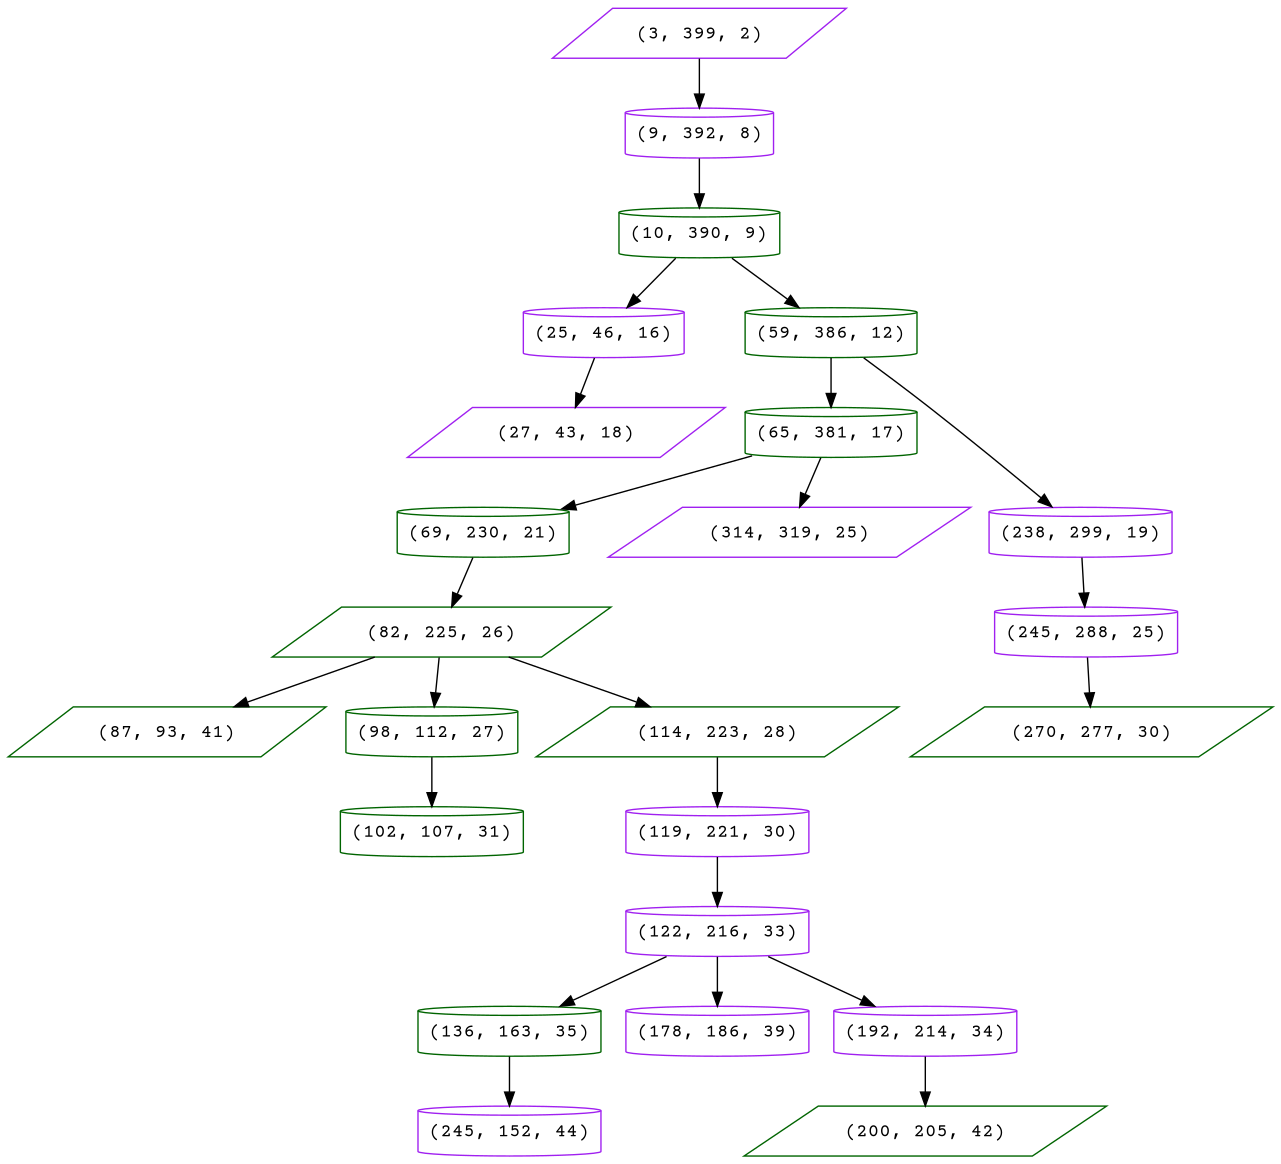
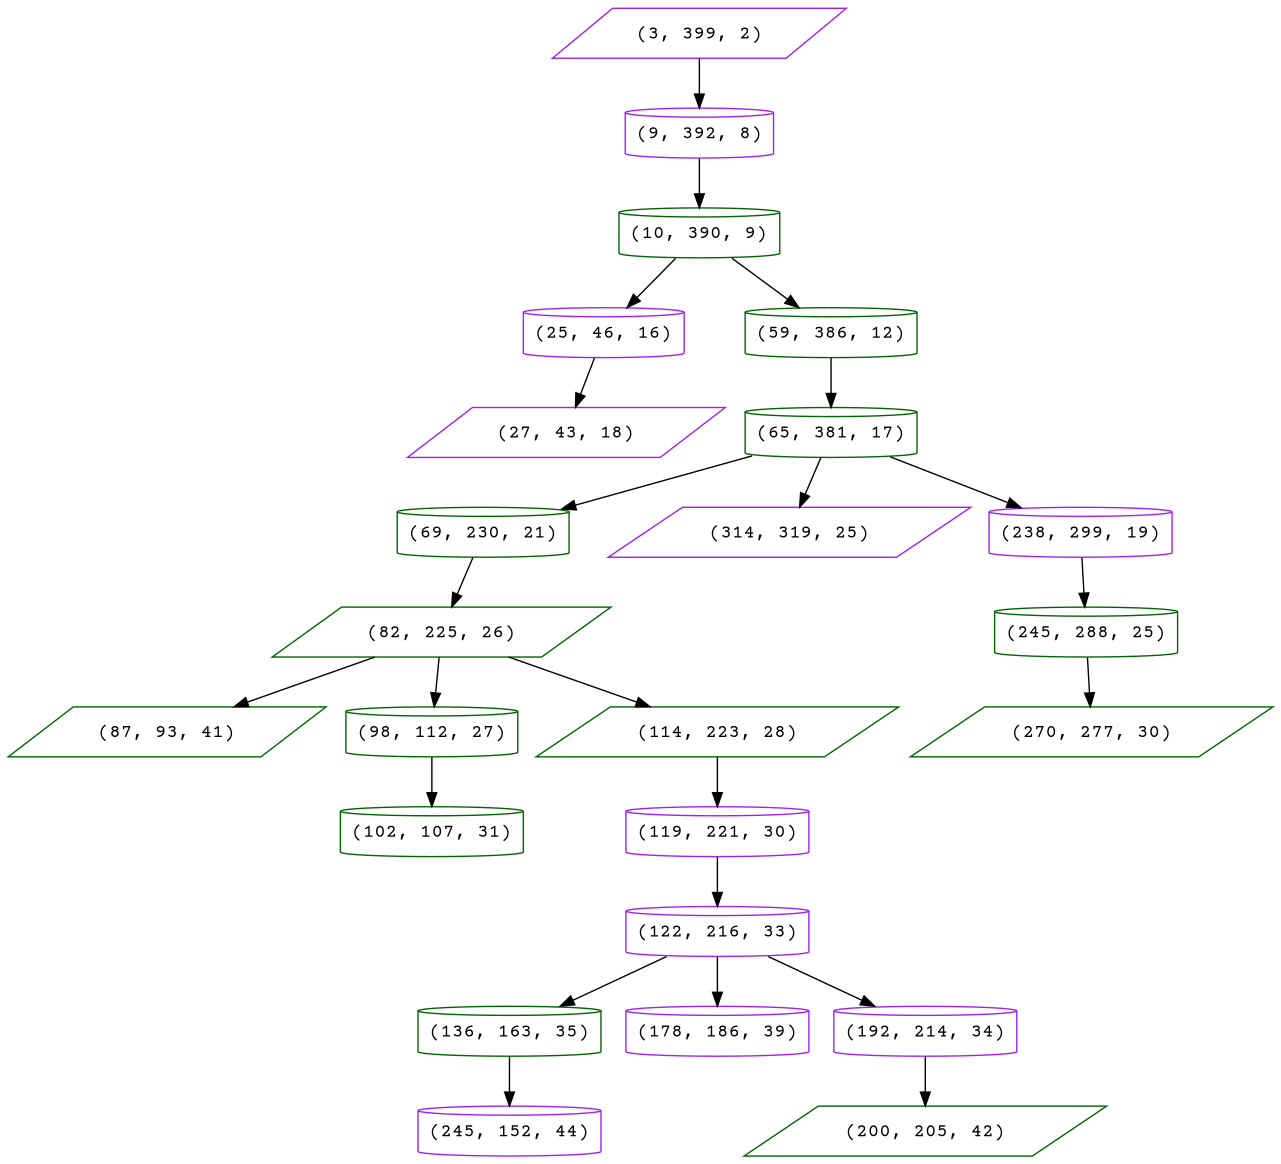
edge "(59, 386, 12)" -> "(238, 299, 19)": now "(65, 381, 17)" -> "(238, 299, 19)"
node "(245, 288, 25)": color purple -> darkgreen
